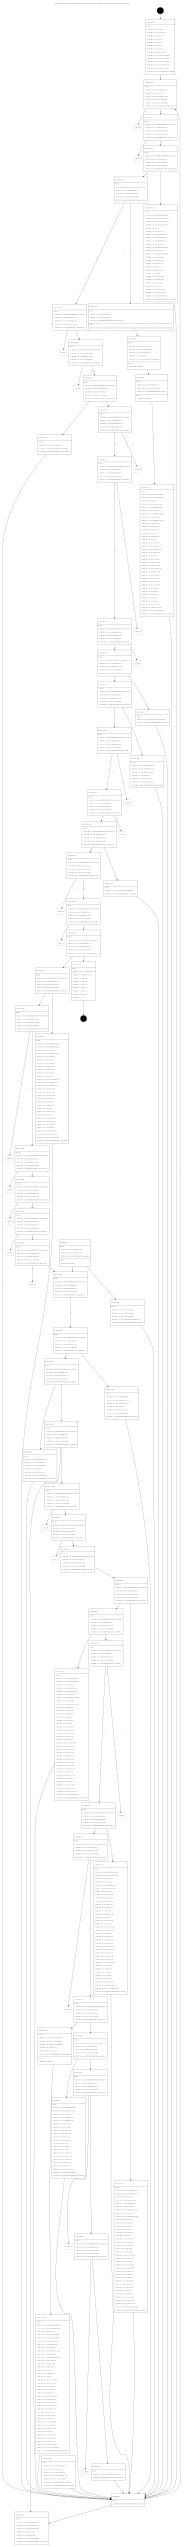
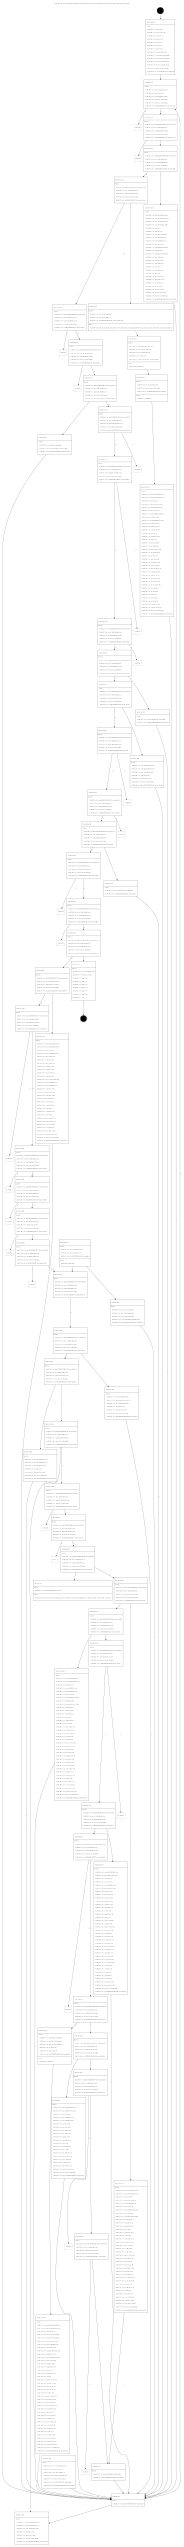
node "0x401de9 [5]": added
edge "0x401f09 [147]" -> "0x4024b2 [5]": now "0x401f09 [147]" -> "0x402061 [15]"
